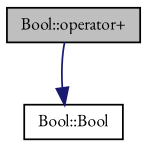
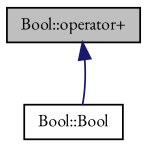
edge "Bool::operator+" -> "Bool::Bool": reversed
